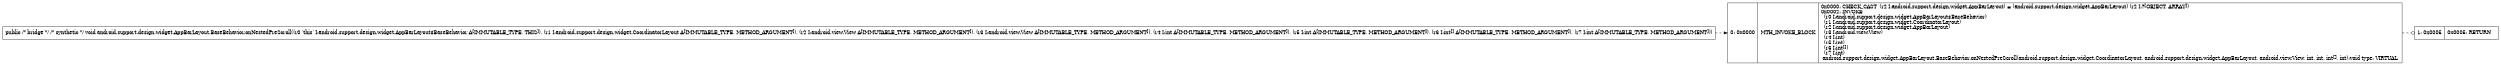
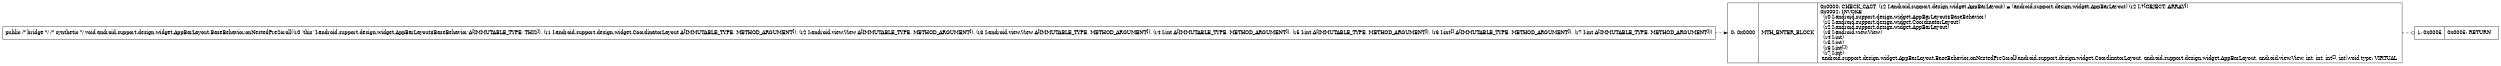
node "0: 0x0000": text "MTH_INVOKE_BLOCK" -> "MTH_ENTER_BLOCK"
